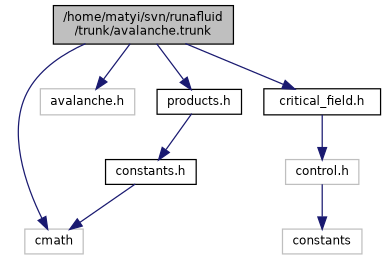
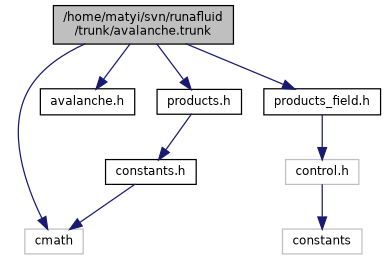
node "avalanche.h": color grey75 -> black
node "critical_field.h": label "critical_field.h" -> "products_field.h"
